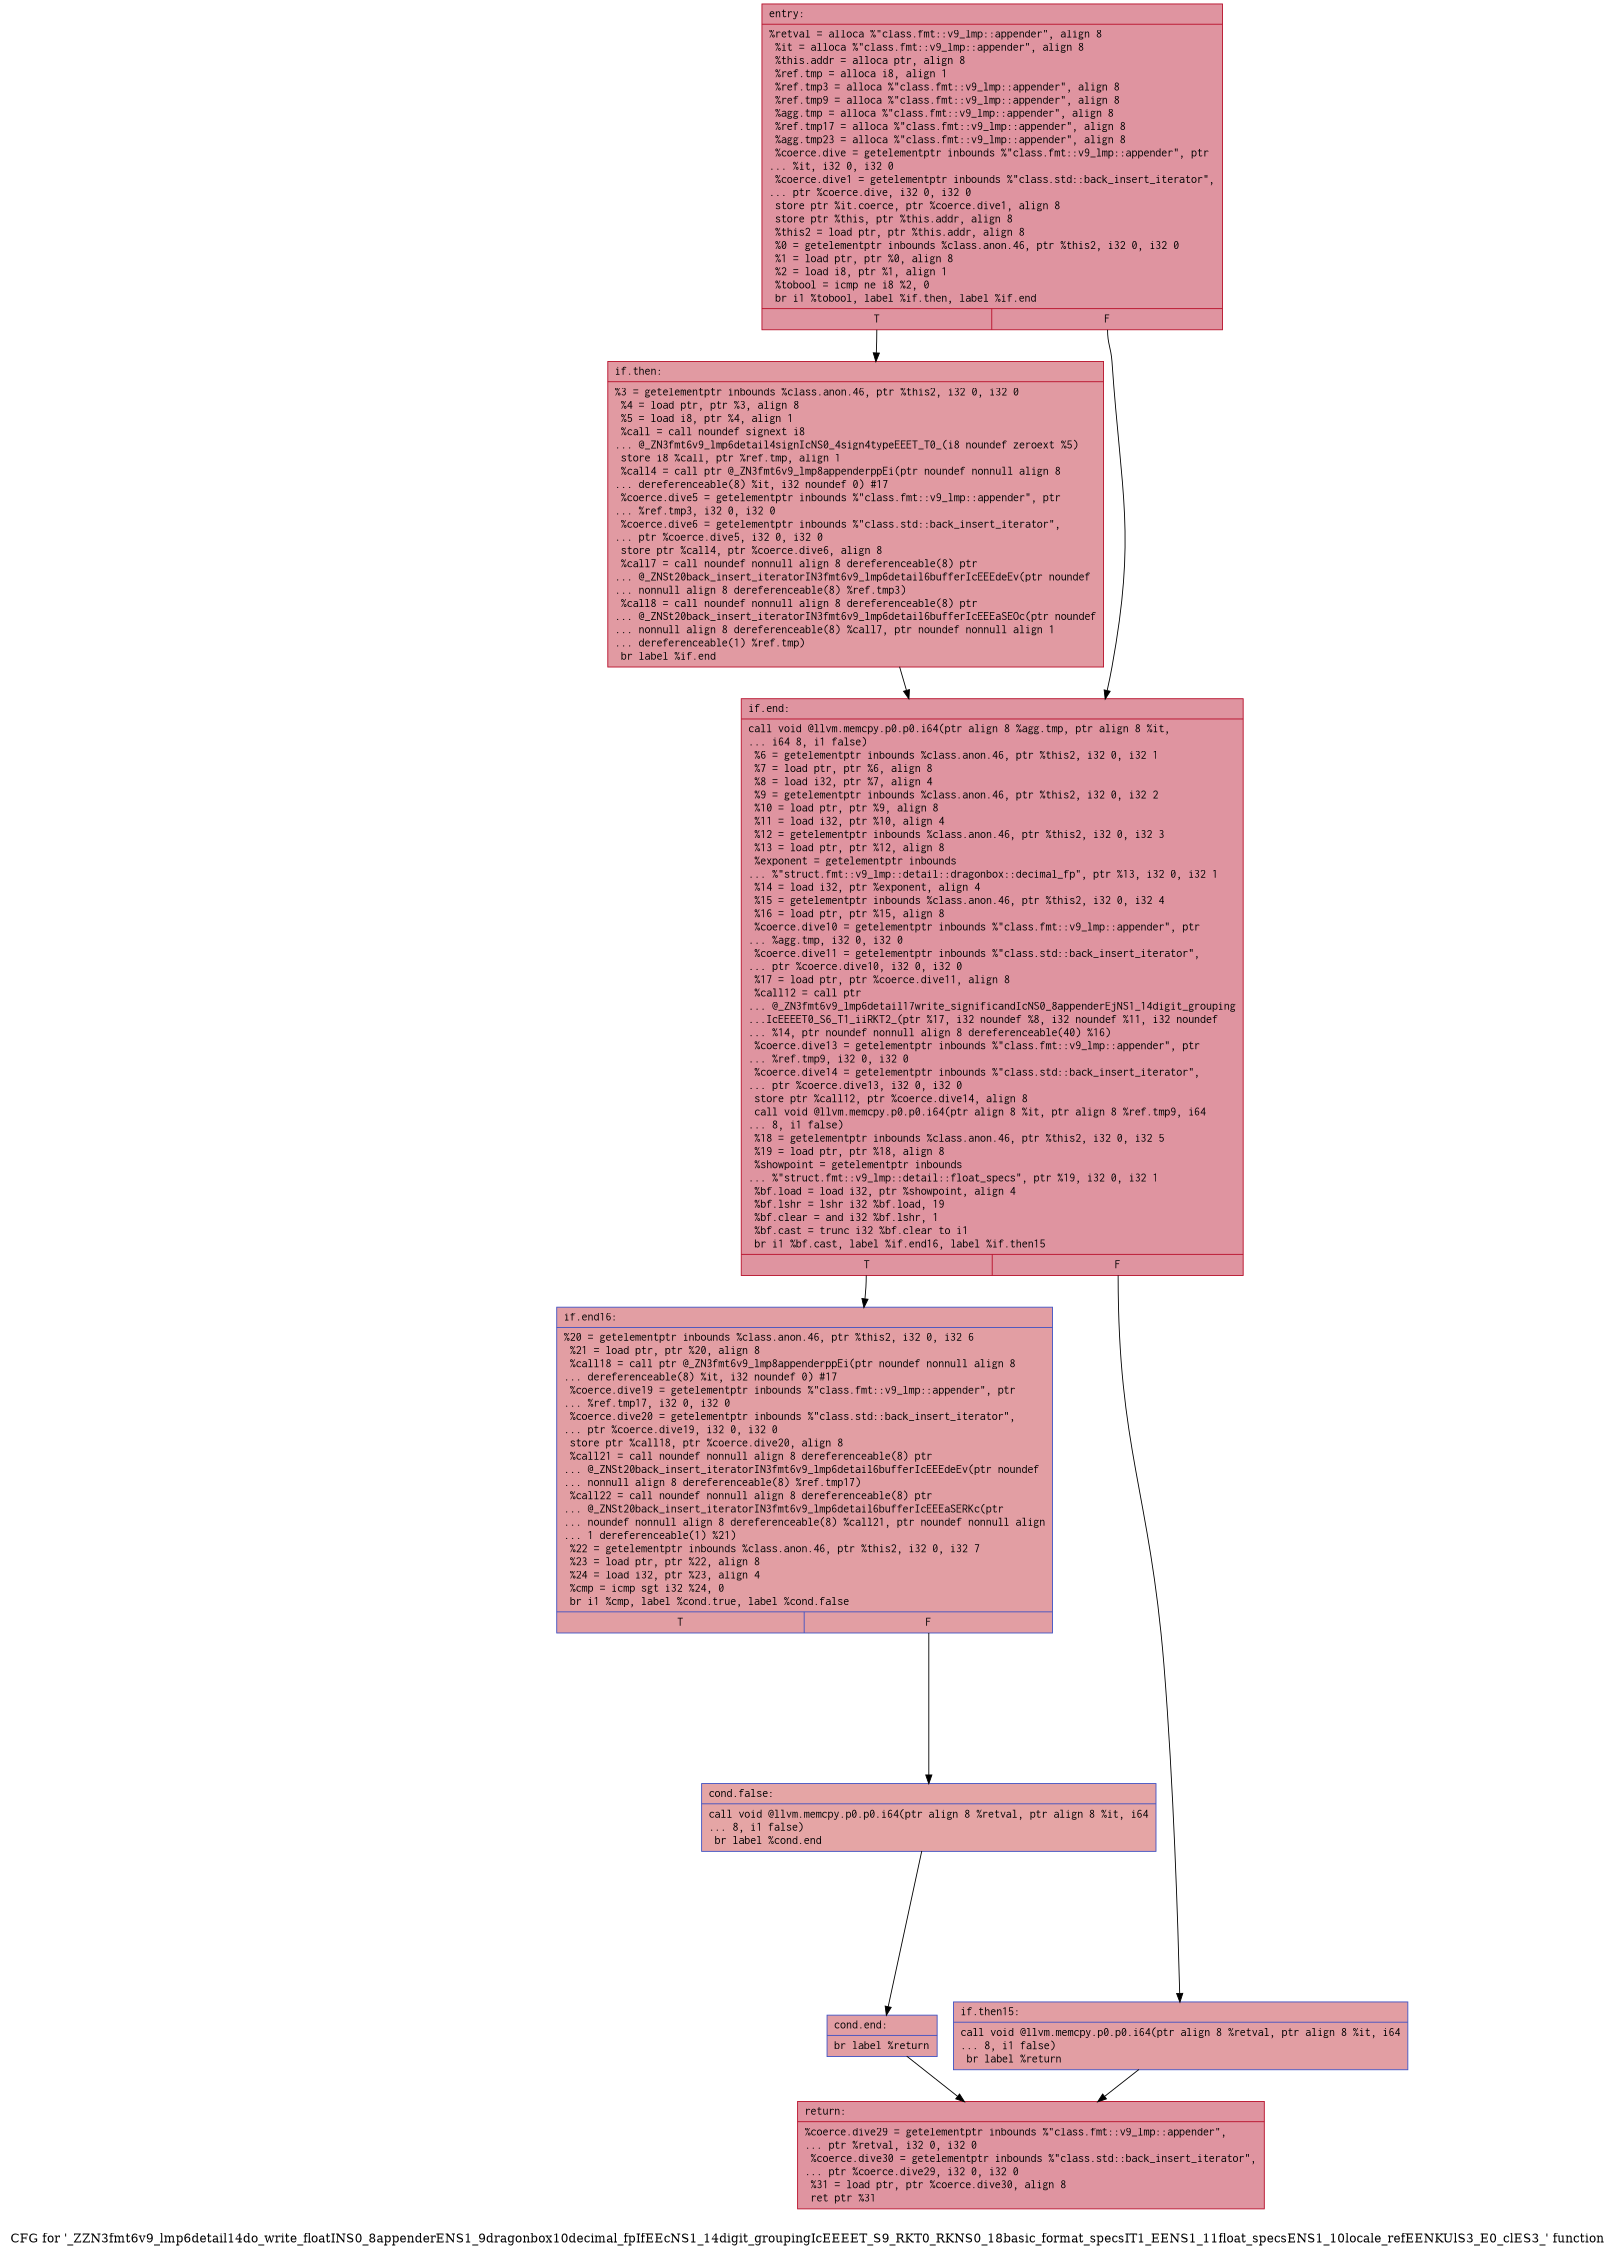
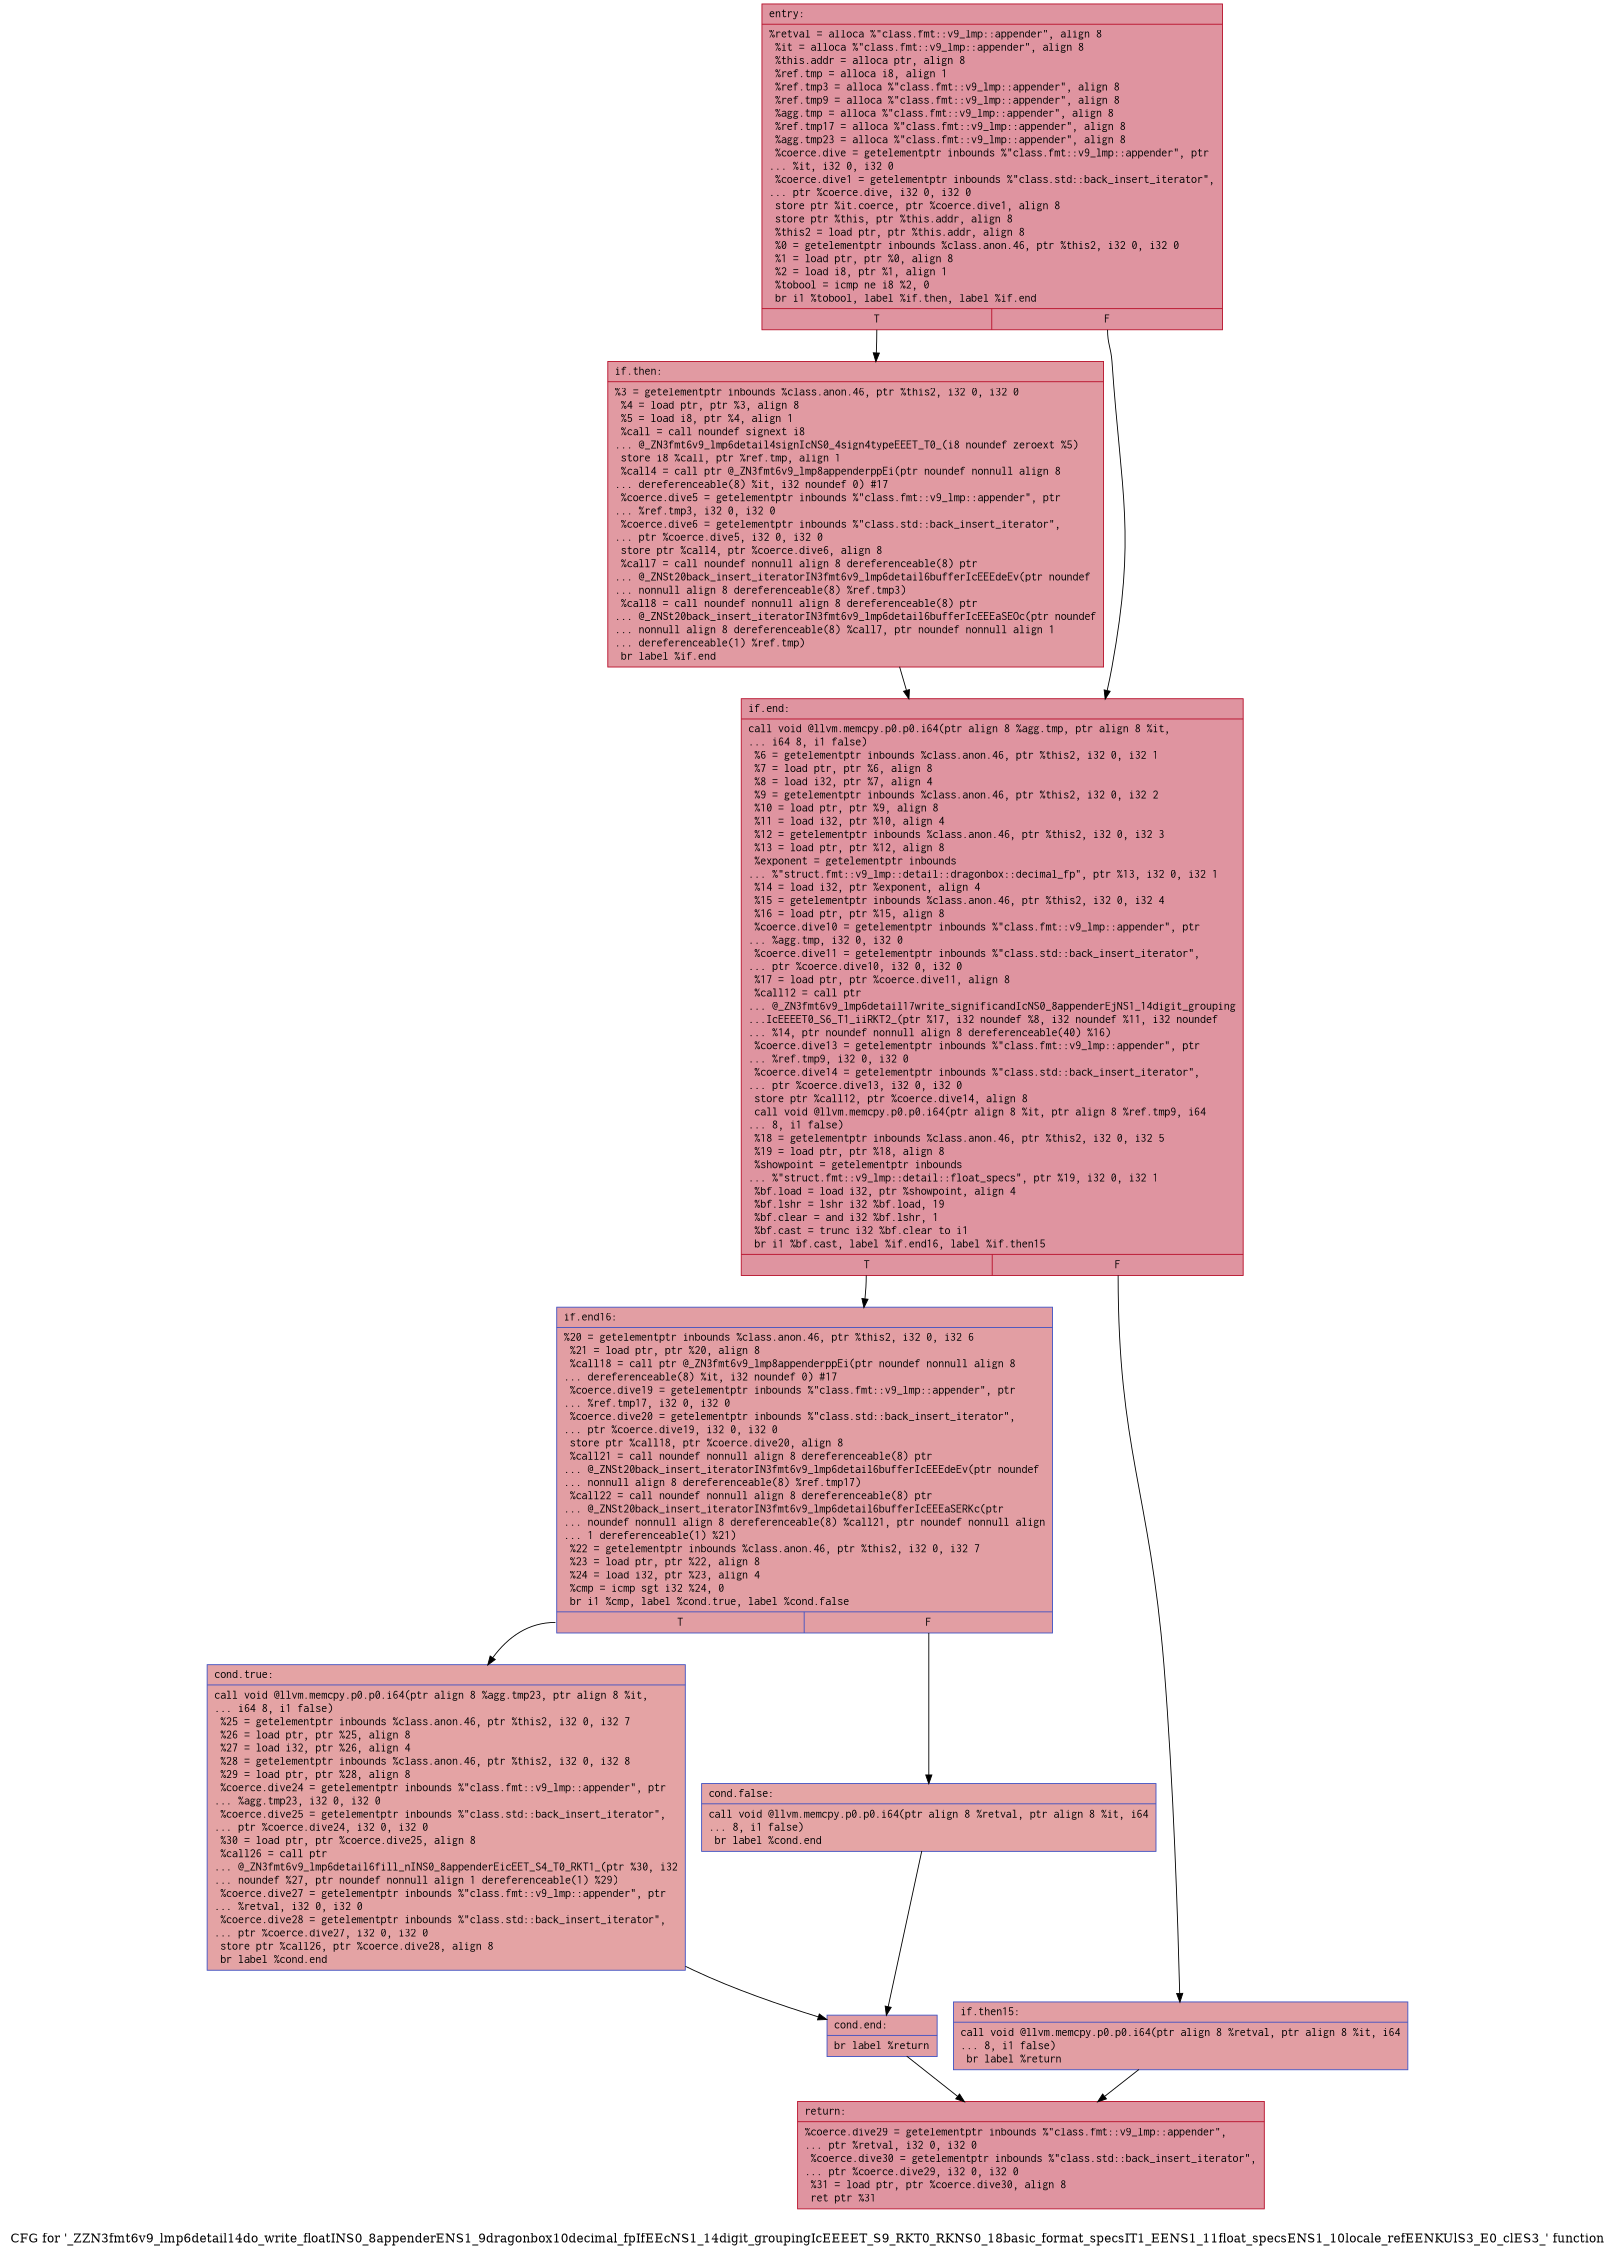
node "cond.true:": added
